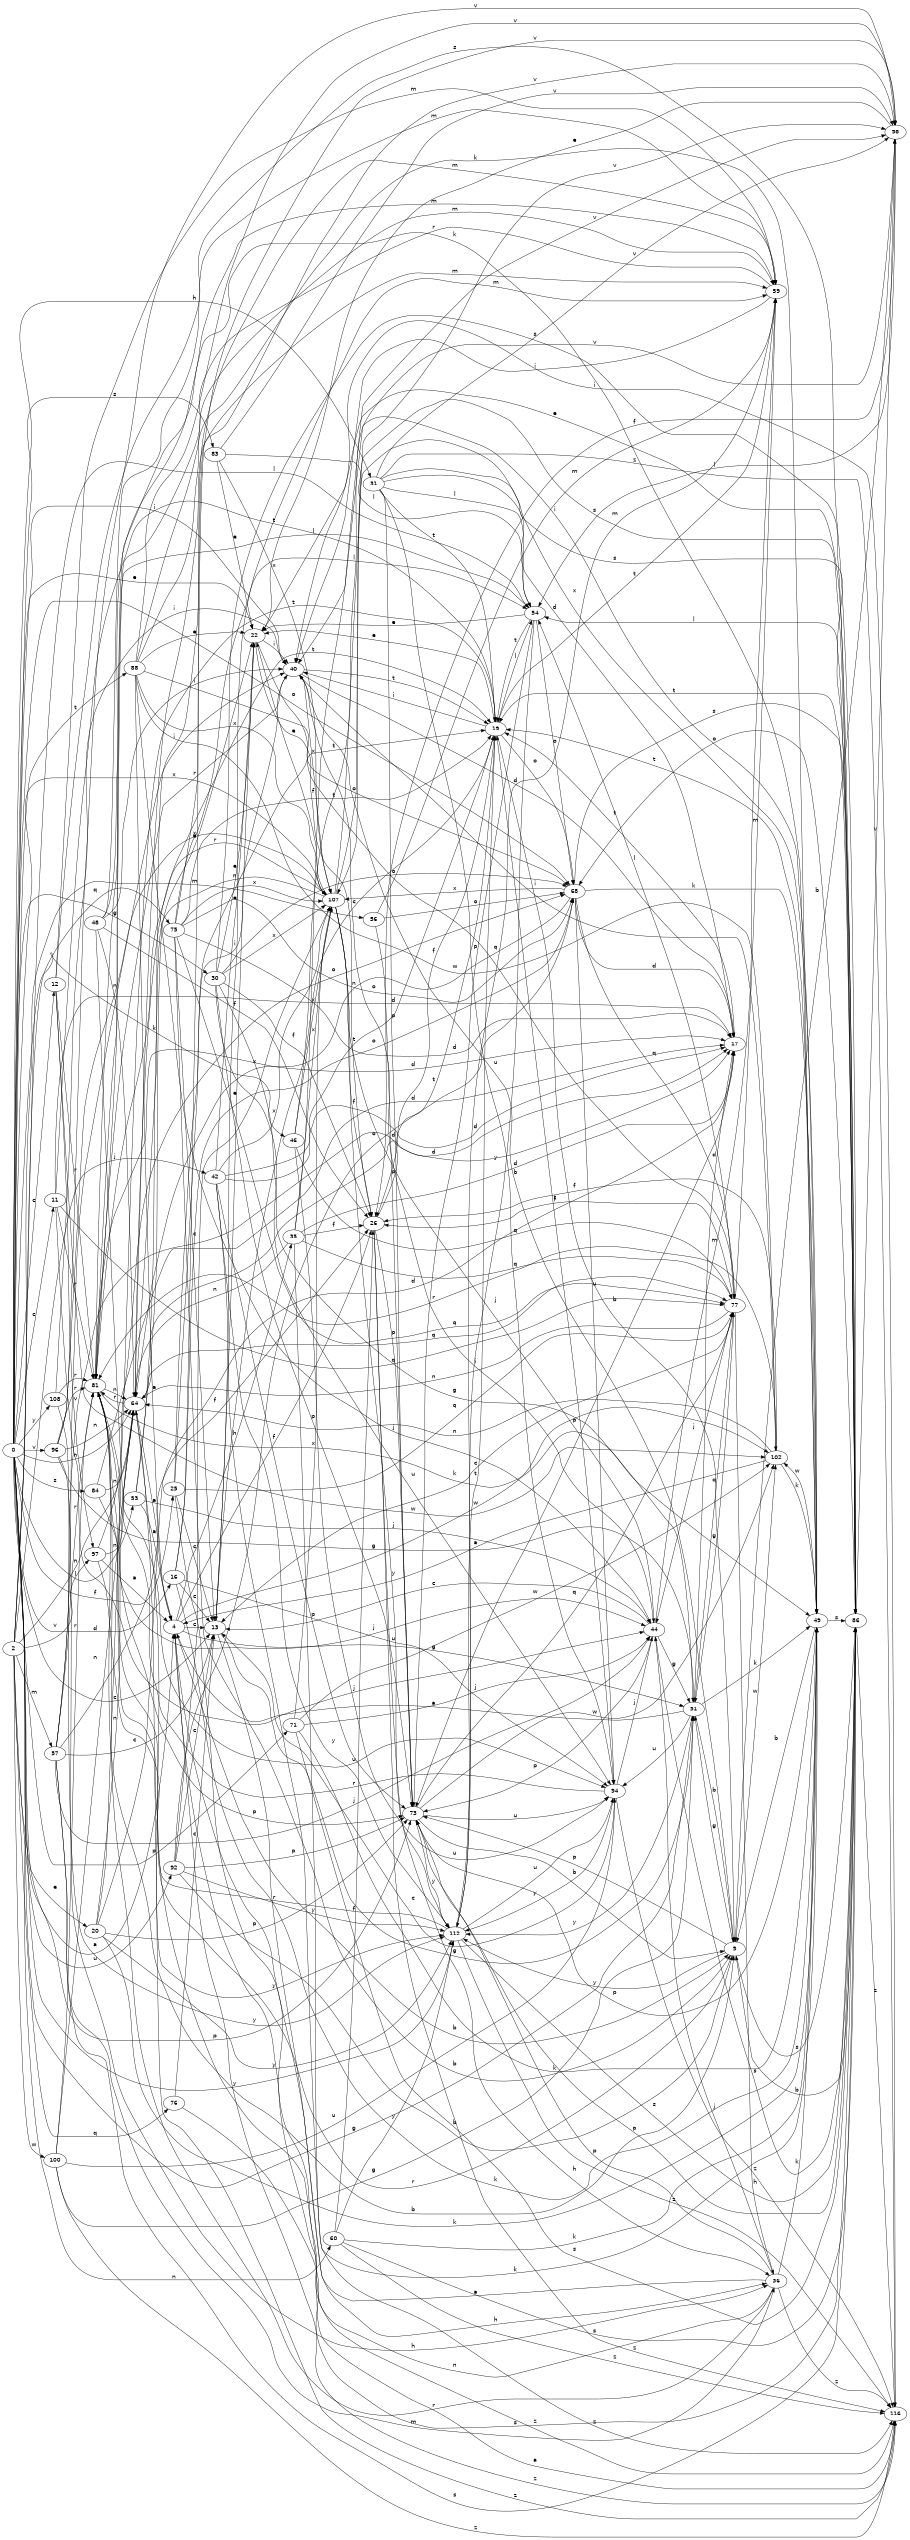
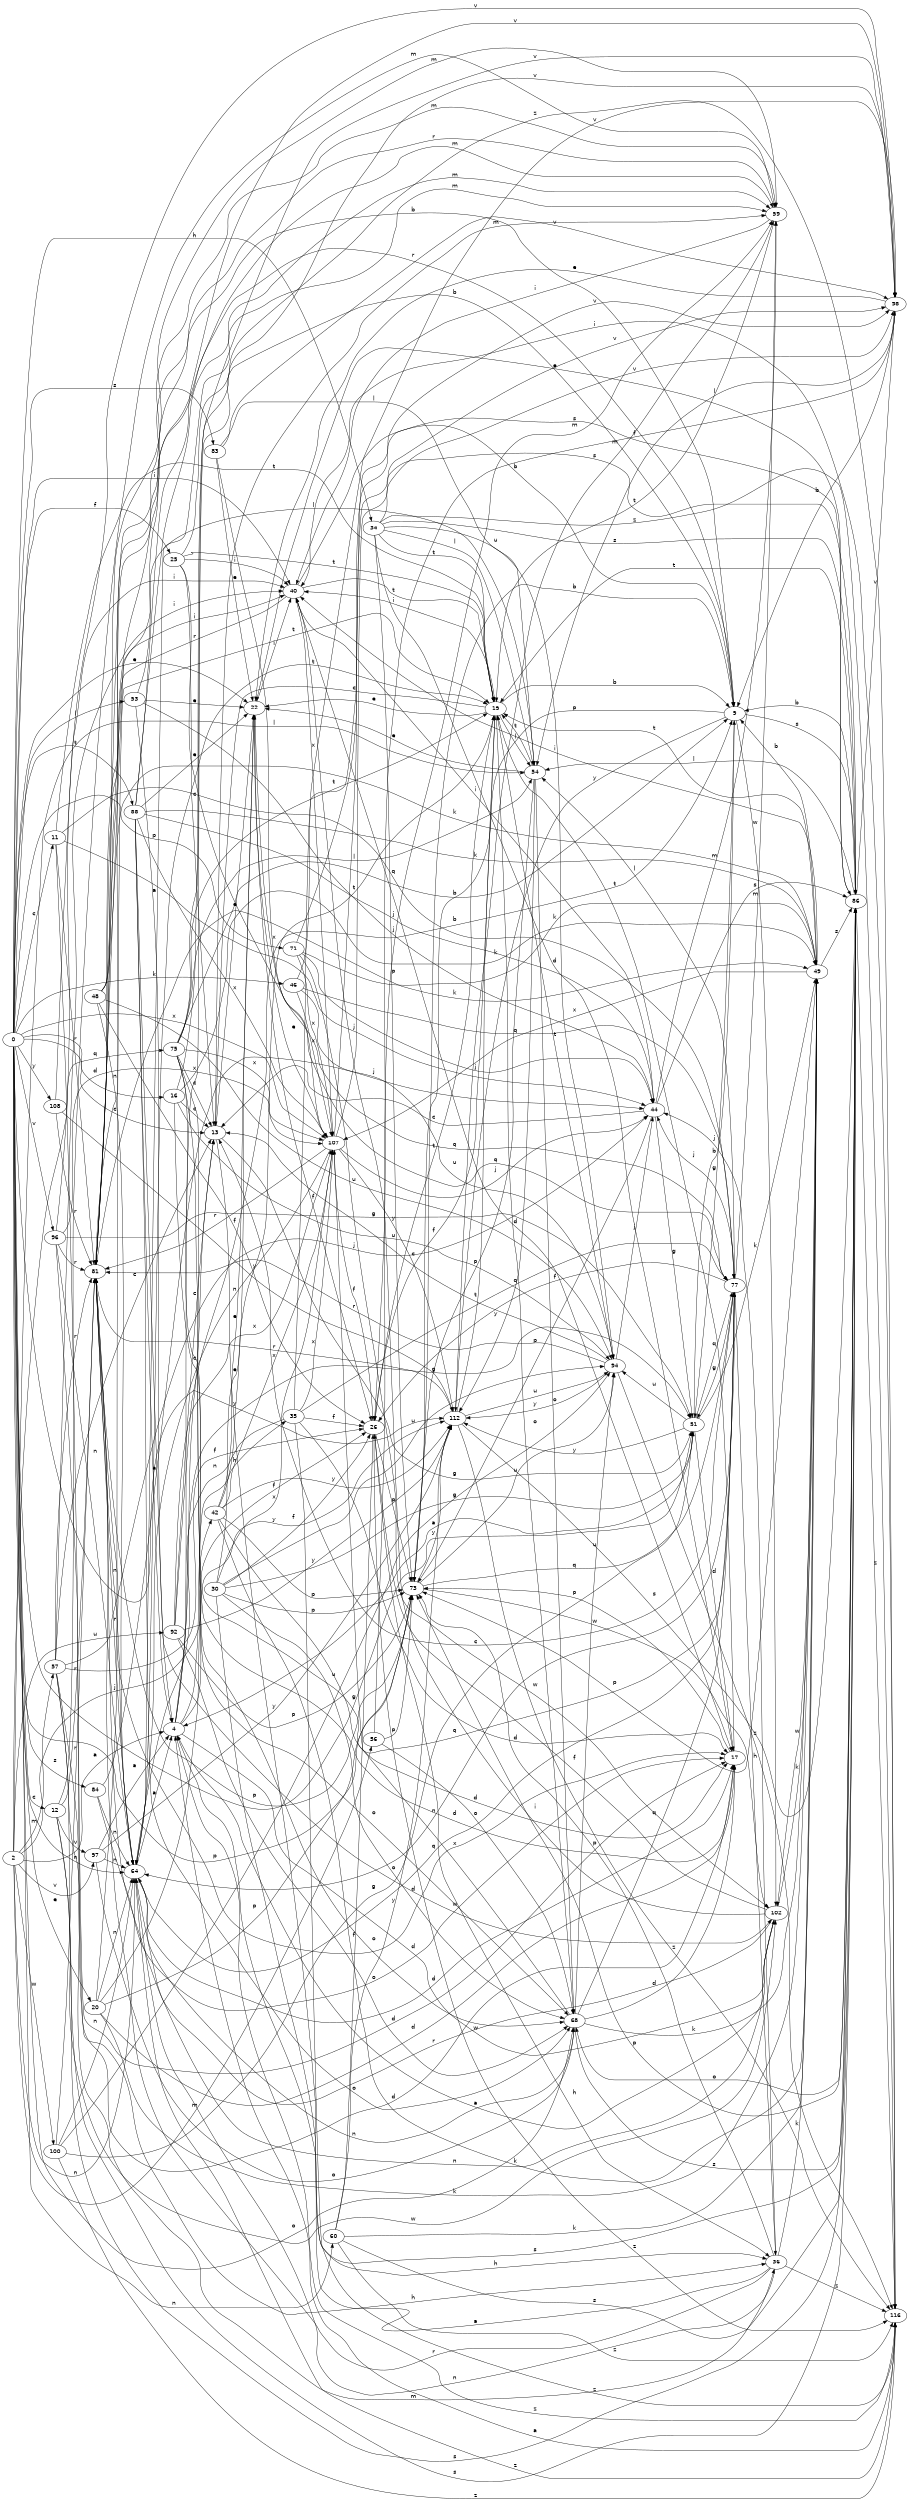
node "31": label "31" -> "34"
edge "0" -> "30": removed, label "g"
node "76": removed
